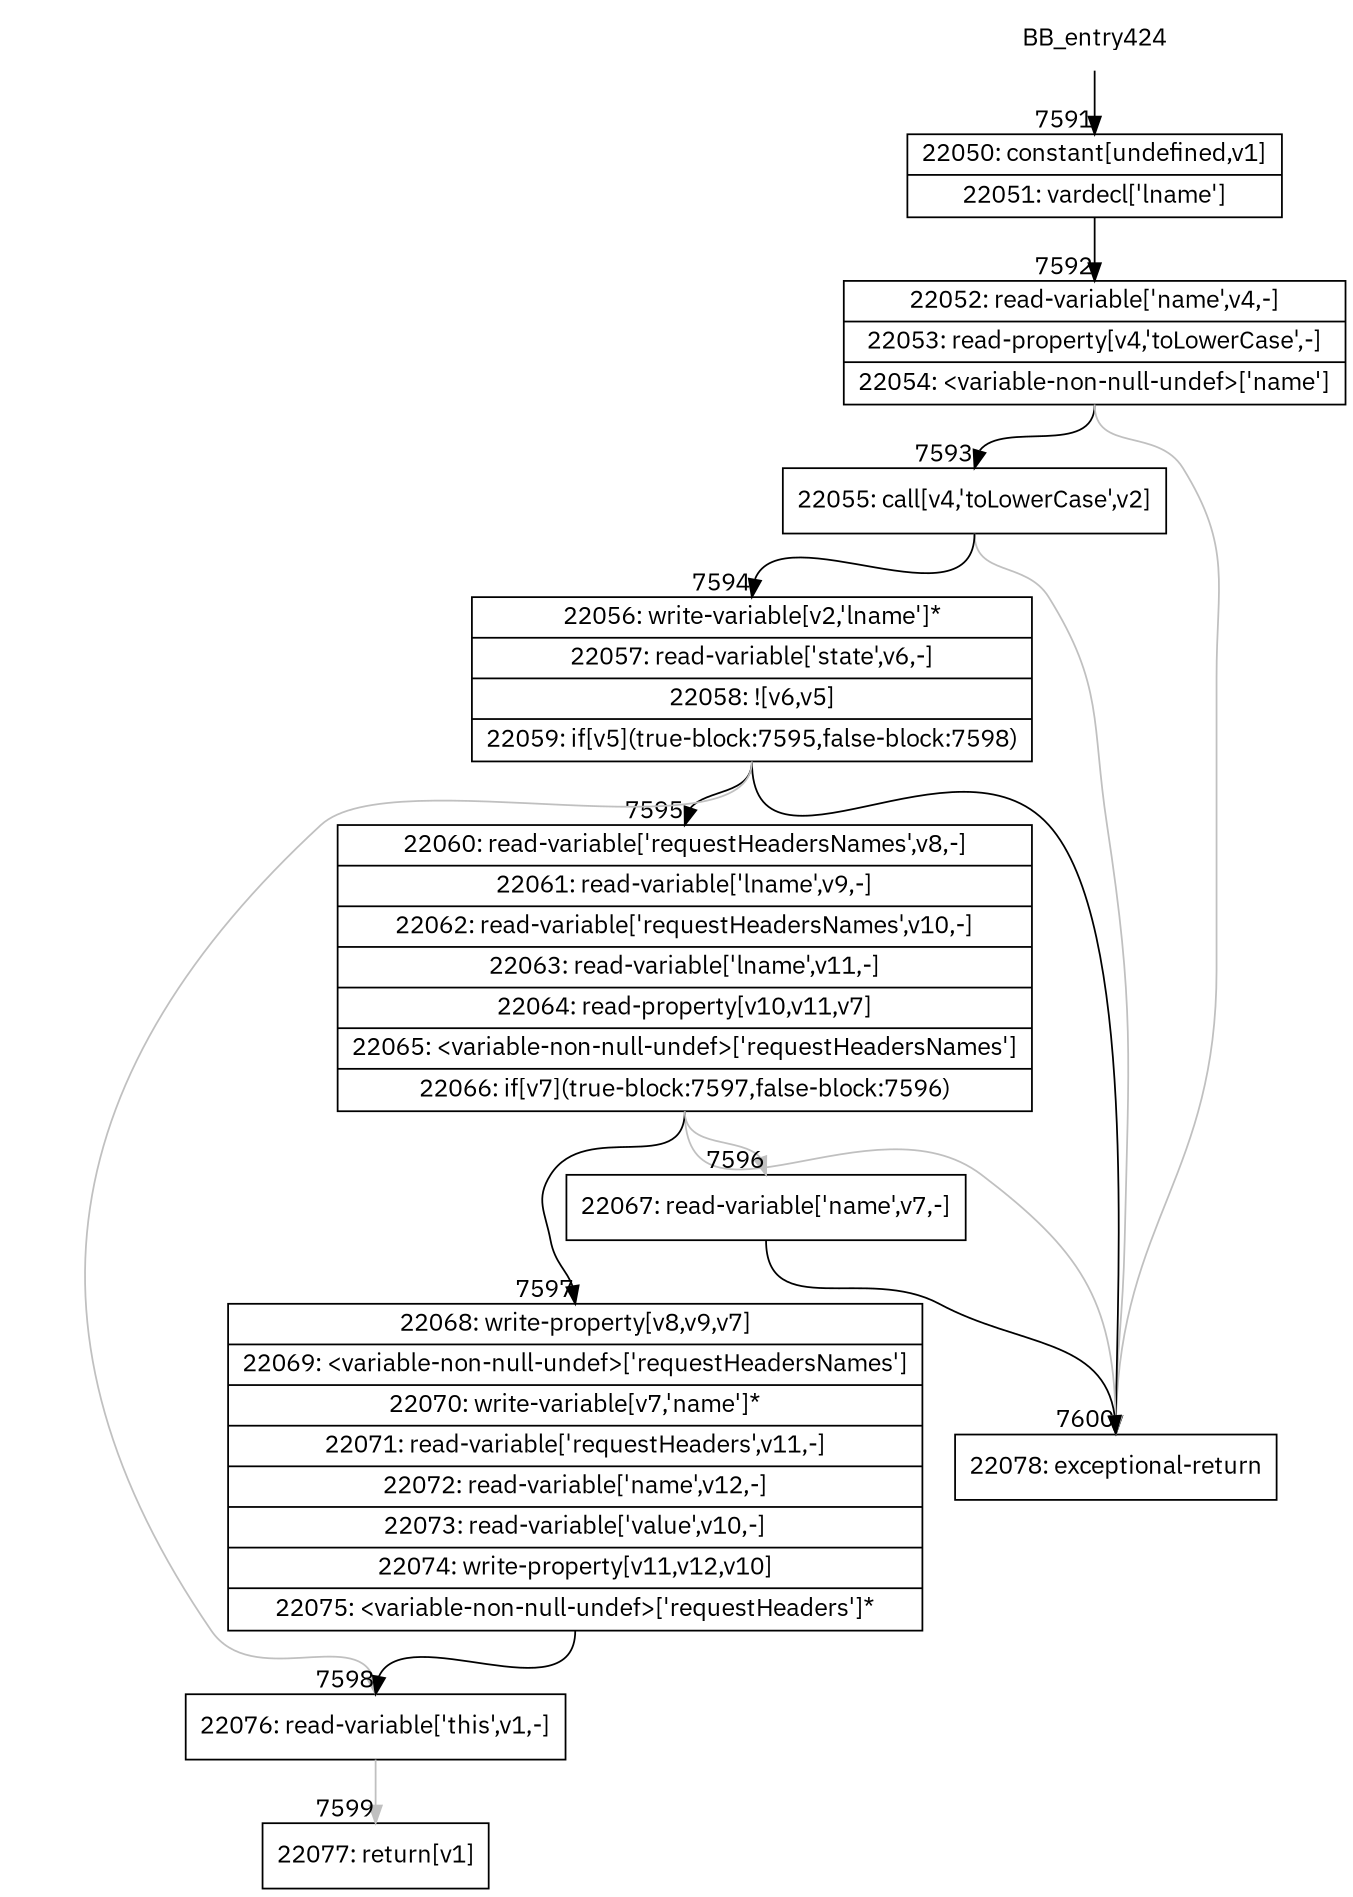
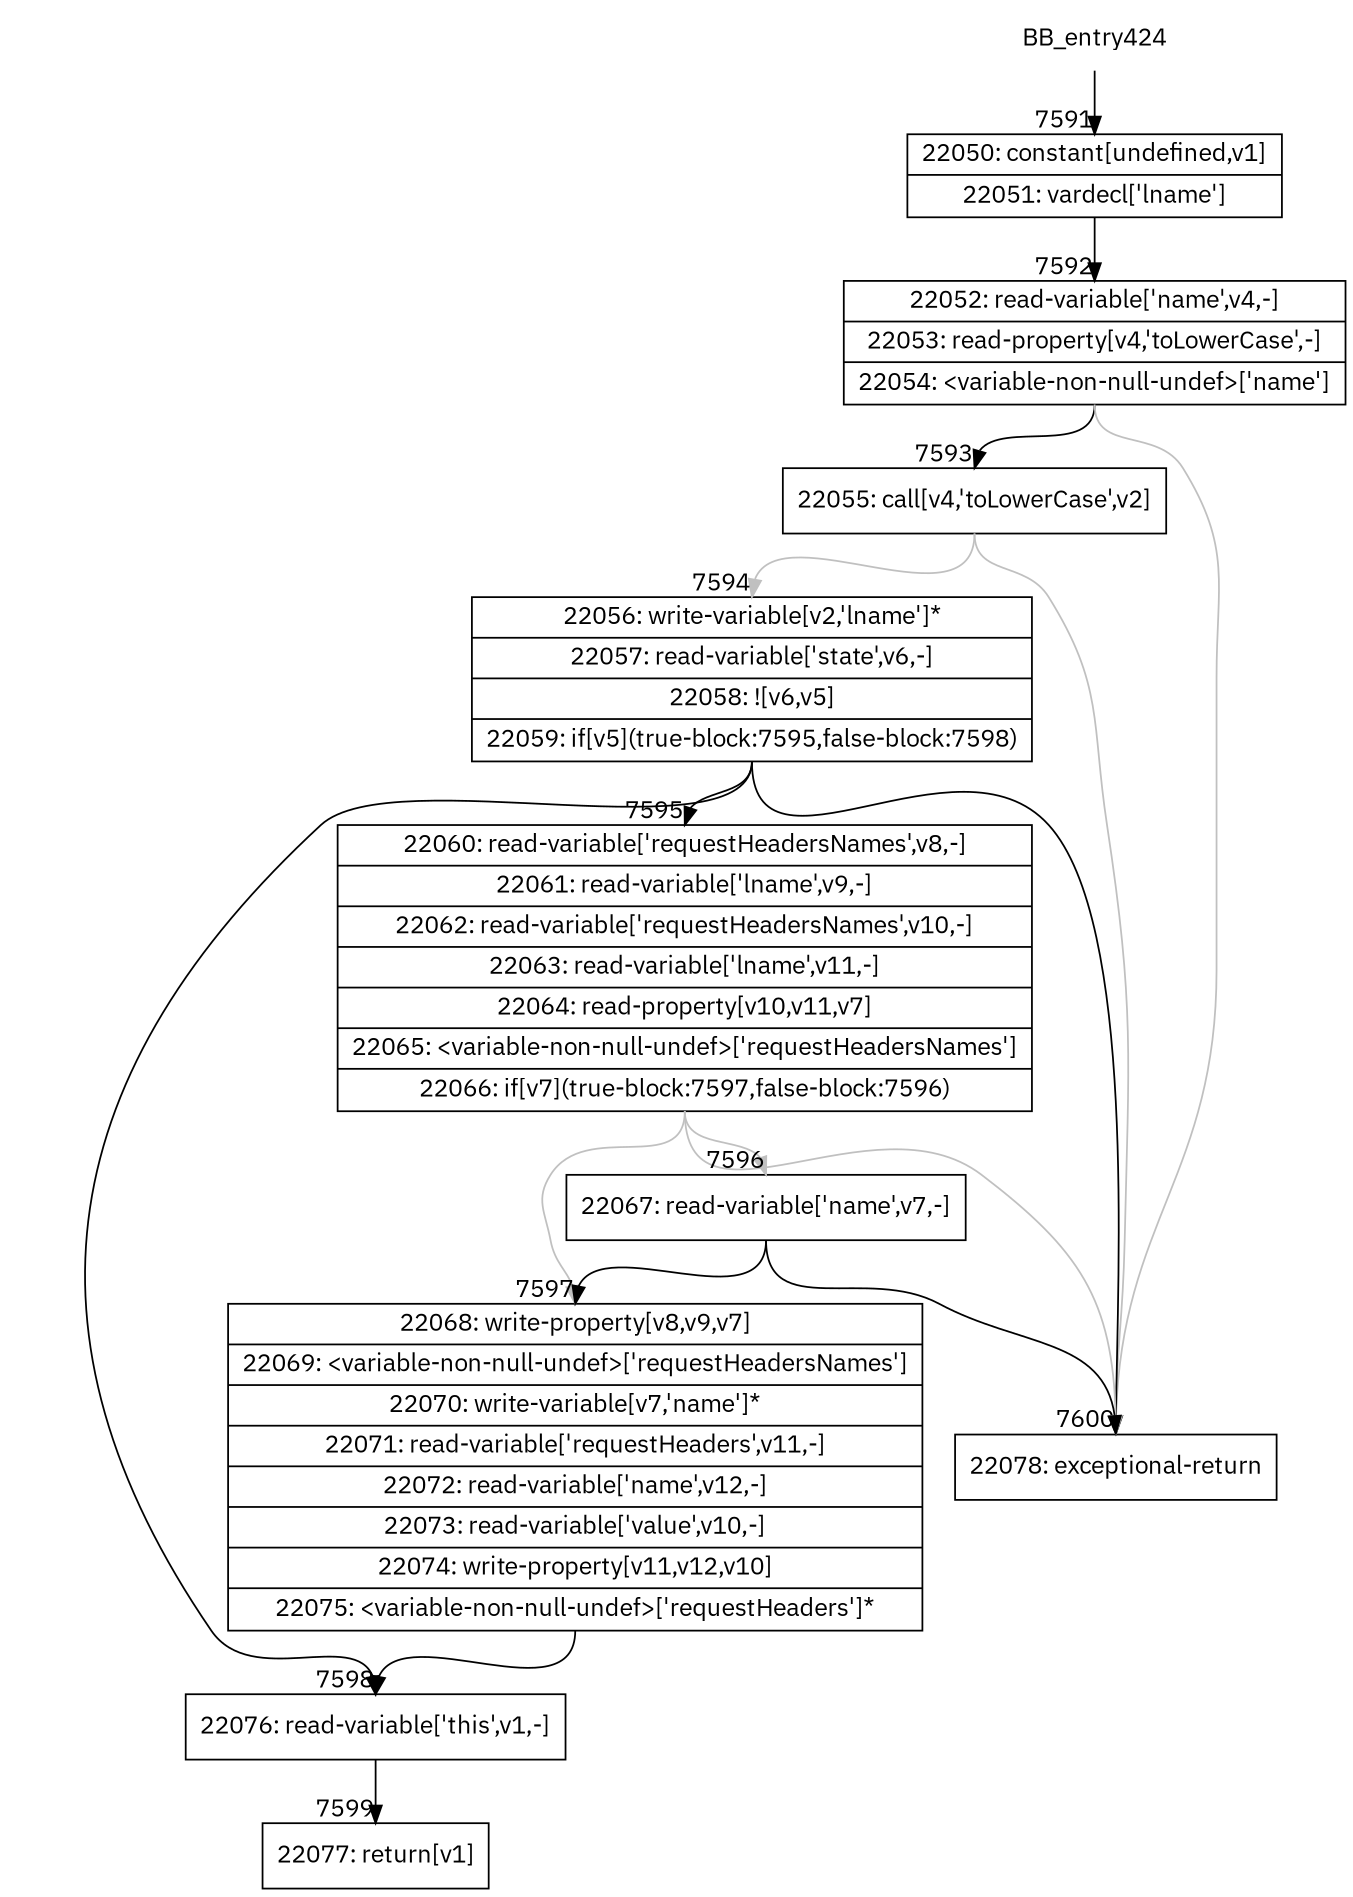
edge "22055: call[v4,'toLowerCase',v2]" -> "22056: write-variable[v2,'lname']*": color black -> gray
edge "22056: write-variable[v2,'lname']*" -> "22076: read-variable['this',v1,-]": color gray -> black
edge "22060: read-variable['requestHeadersNames',v8,-]" -> "22068: write-property[v8,v9,v7]": color black -> gray
edge "22067: read-variable['name',v7,-]" -> "22068: write-property[v8,v9,v7]": added
edge "22076: read-variable['this',v1,-]" -> "22077: return[v1]": color gray -> black
